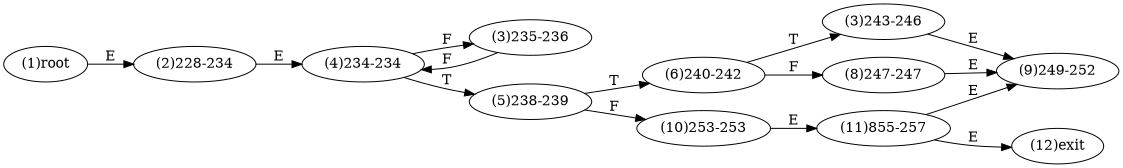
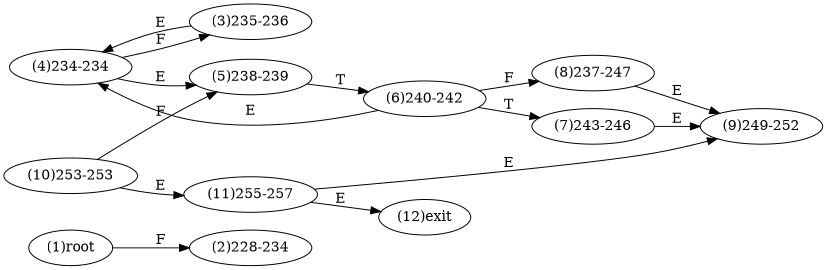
node "(3)243-246": label "(3)243-246" -> "(7)243-246"
edge "(1)root" -> "(2)228-234": label "E" -> "F"
edge "(3)235-236" -> "(4)234-234": label "F" -> "E"
edge "(2)228-234" -> "(4)234-234": now "(6)240-242" -> "(4)234-234"
node "(8)247-247": label "(8)247-247" -> "(8)237-247"
edge "(4)234-234" -> "(5)238-239": label "T" -> "E"
edge "(5)238-239" -> "(10)253-253": reversed
node "(11)855-257": label "(11)855-257" -> "(11)255-257"
